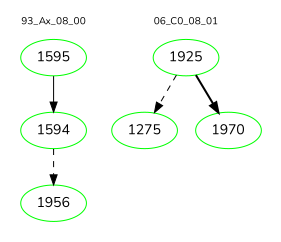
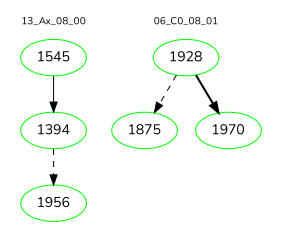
cluster "93_Ax_08_00": label "93_Ax_08_00" -> "13_Ax_08_00"
node "1595": label "1595" -> "1545"
node "1925": label "1925" -> "1928"
node "1594": label "1594" -> "1394"
node "1275": label "1275" -> "1875"
